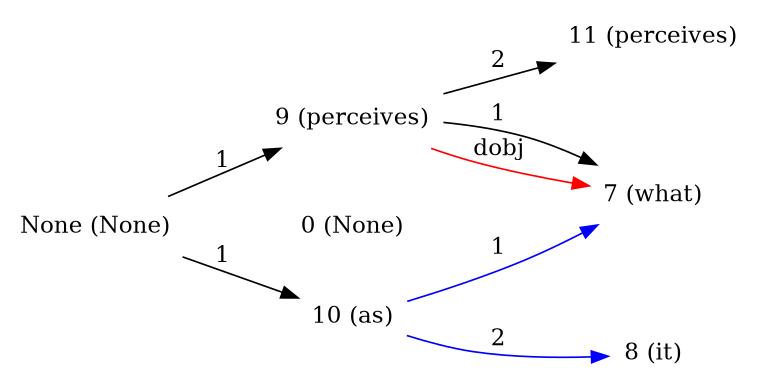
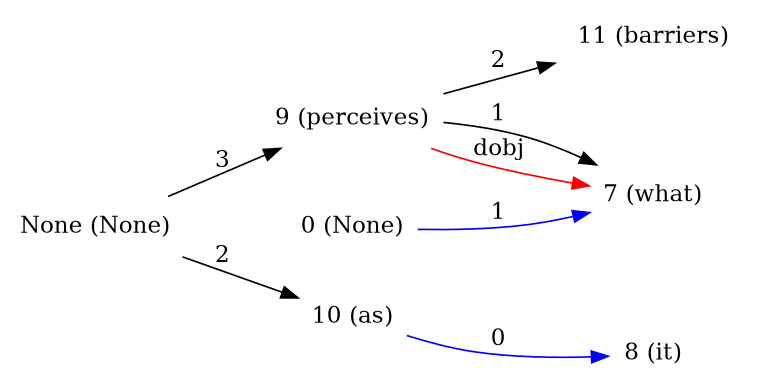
node "11 (perceives)": label "11 (perceives)" -> "11 (barriers)"
edge "None (None)" -> "9 (perceives)": label "1" -> "3"
edge "None (None)" -> "10 (as)": label "1" -> "2"
edge "10 (as)" -> "7 (what)": now "0 (None)" -> "7 (what)"
edge "10 (as)" -> "8 (it)": label "2" -> "0"
